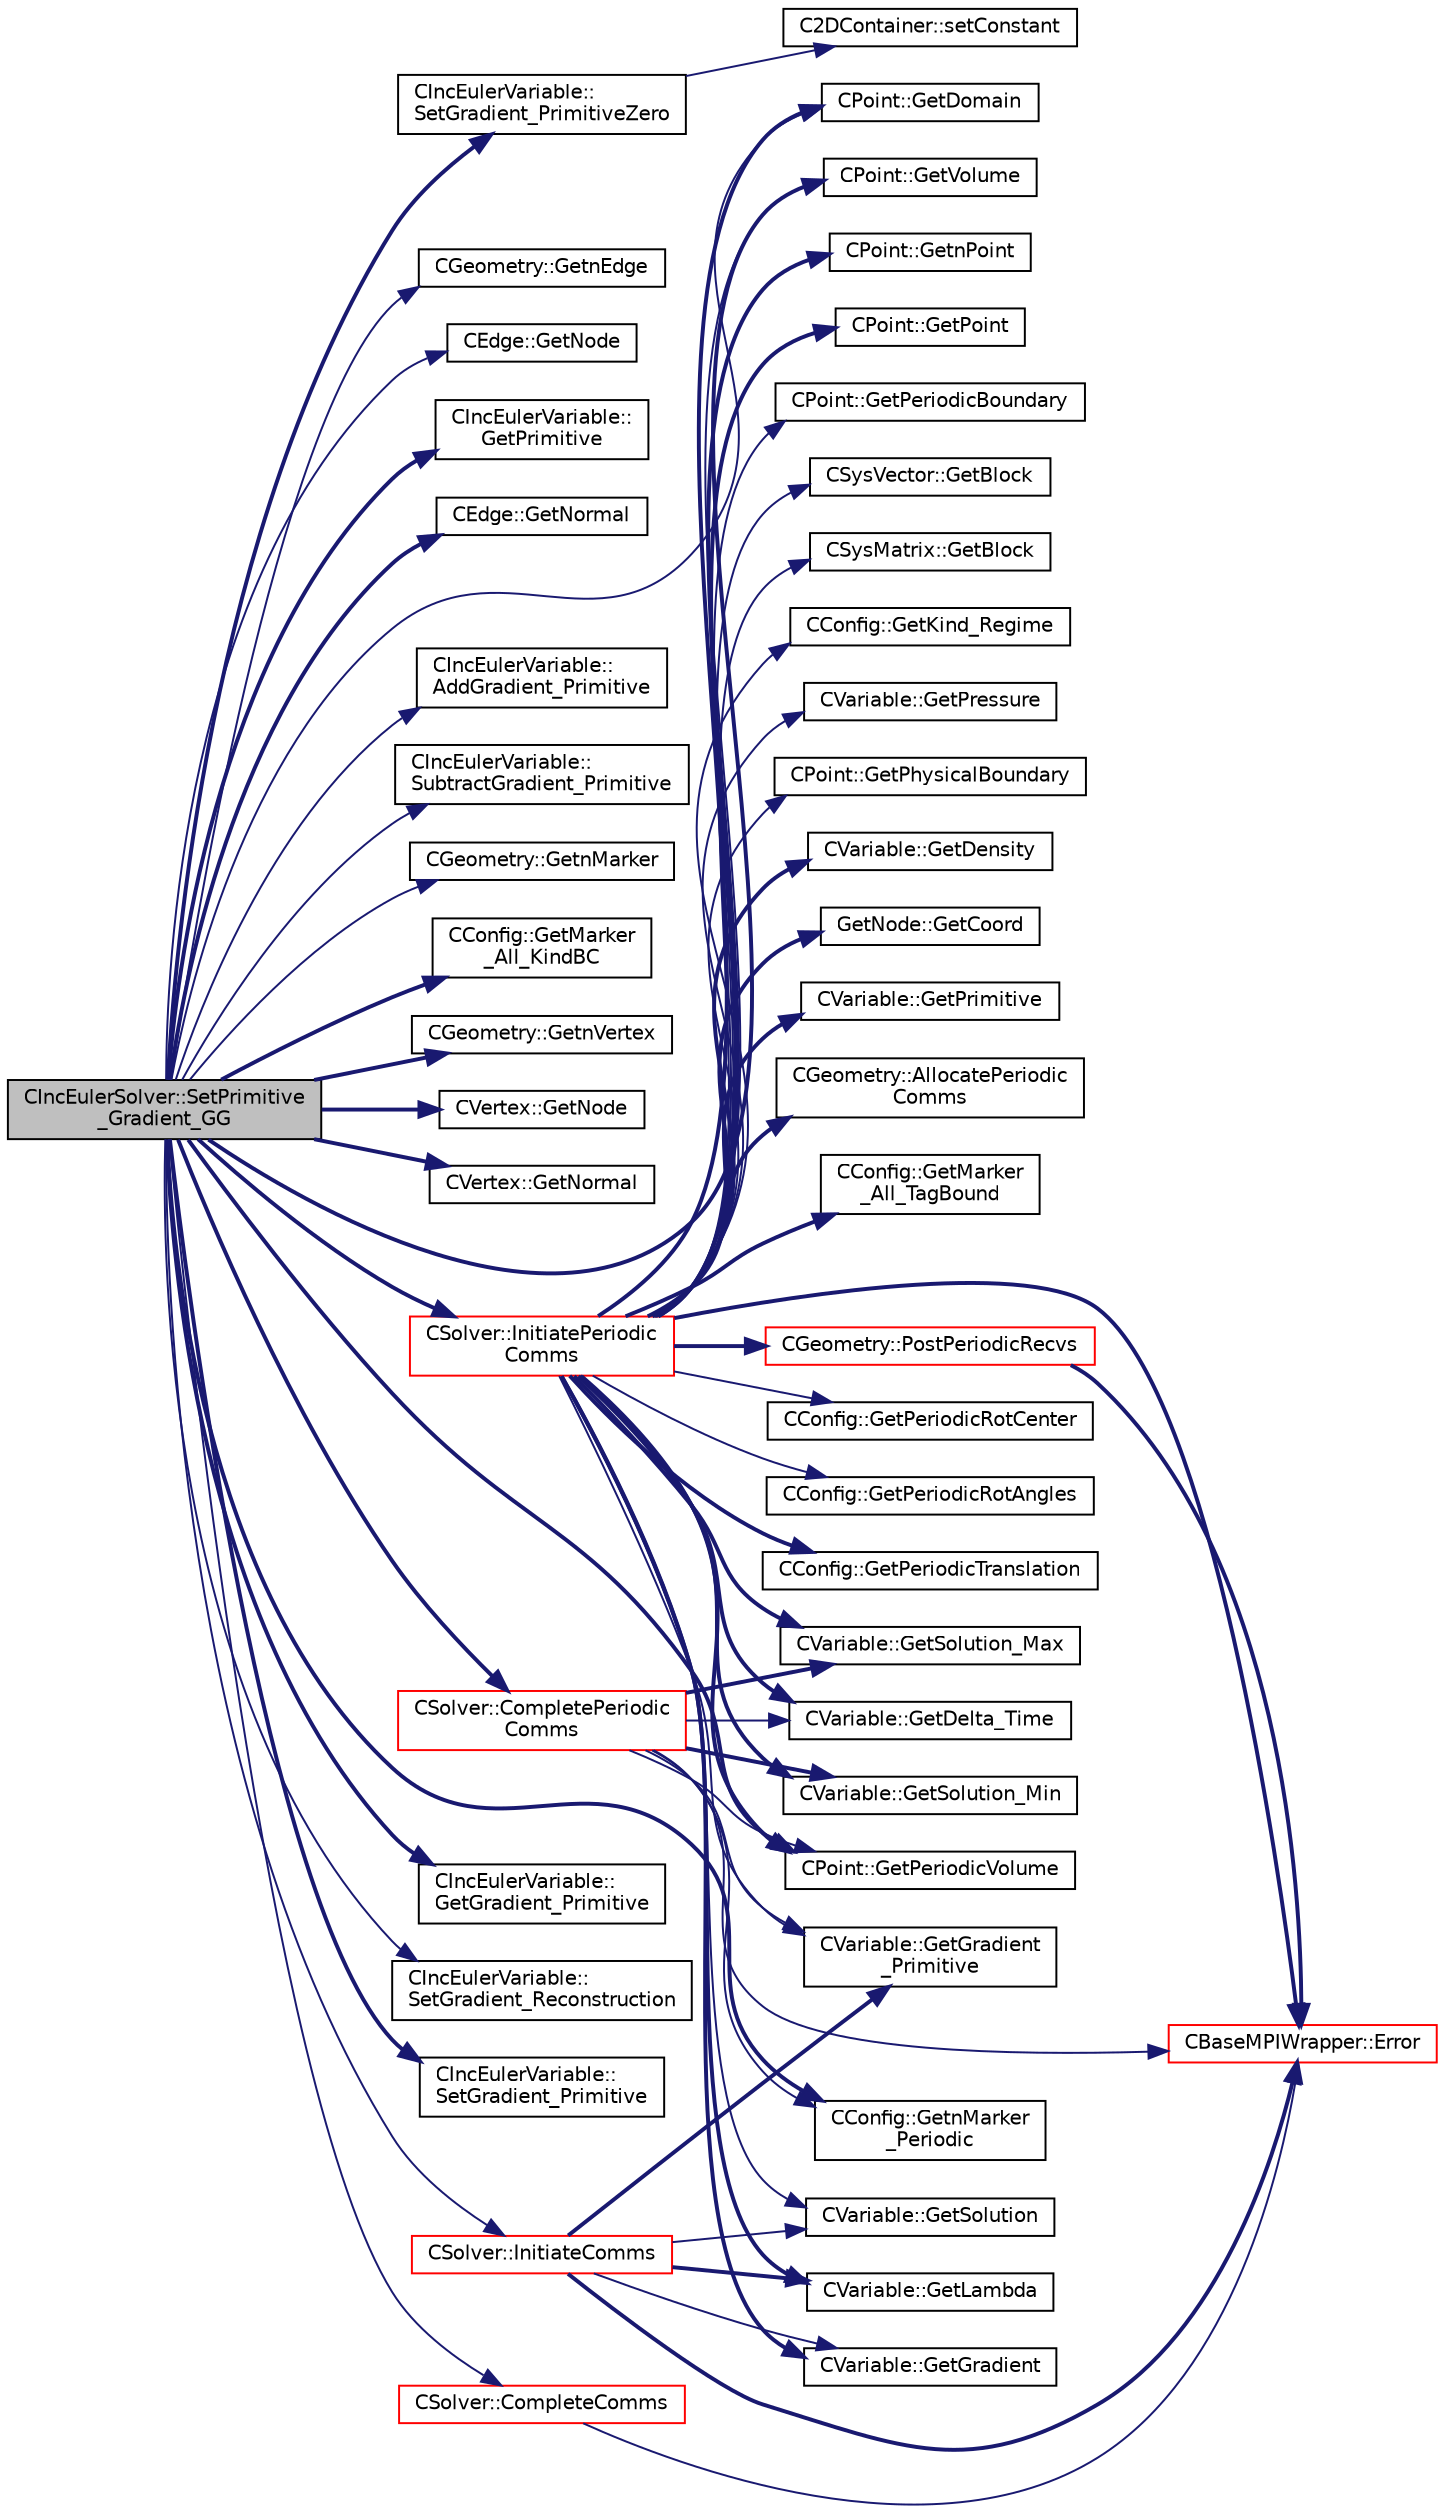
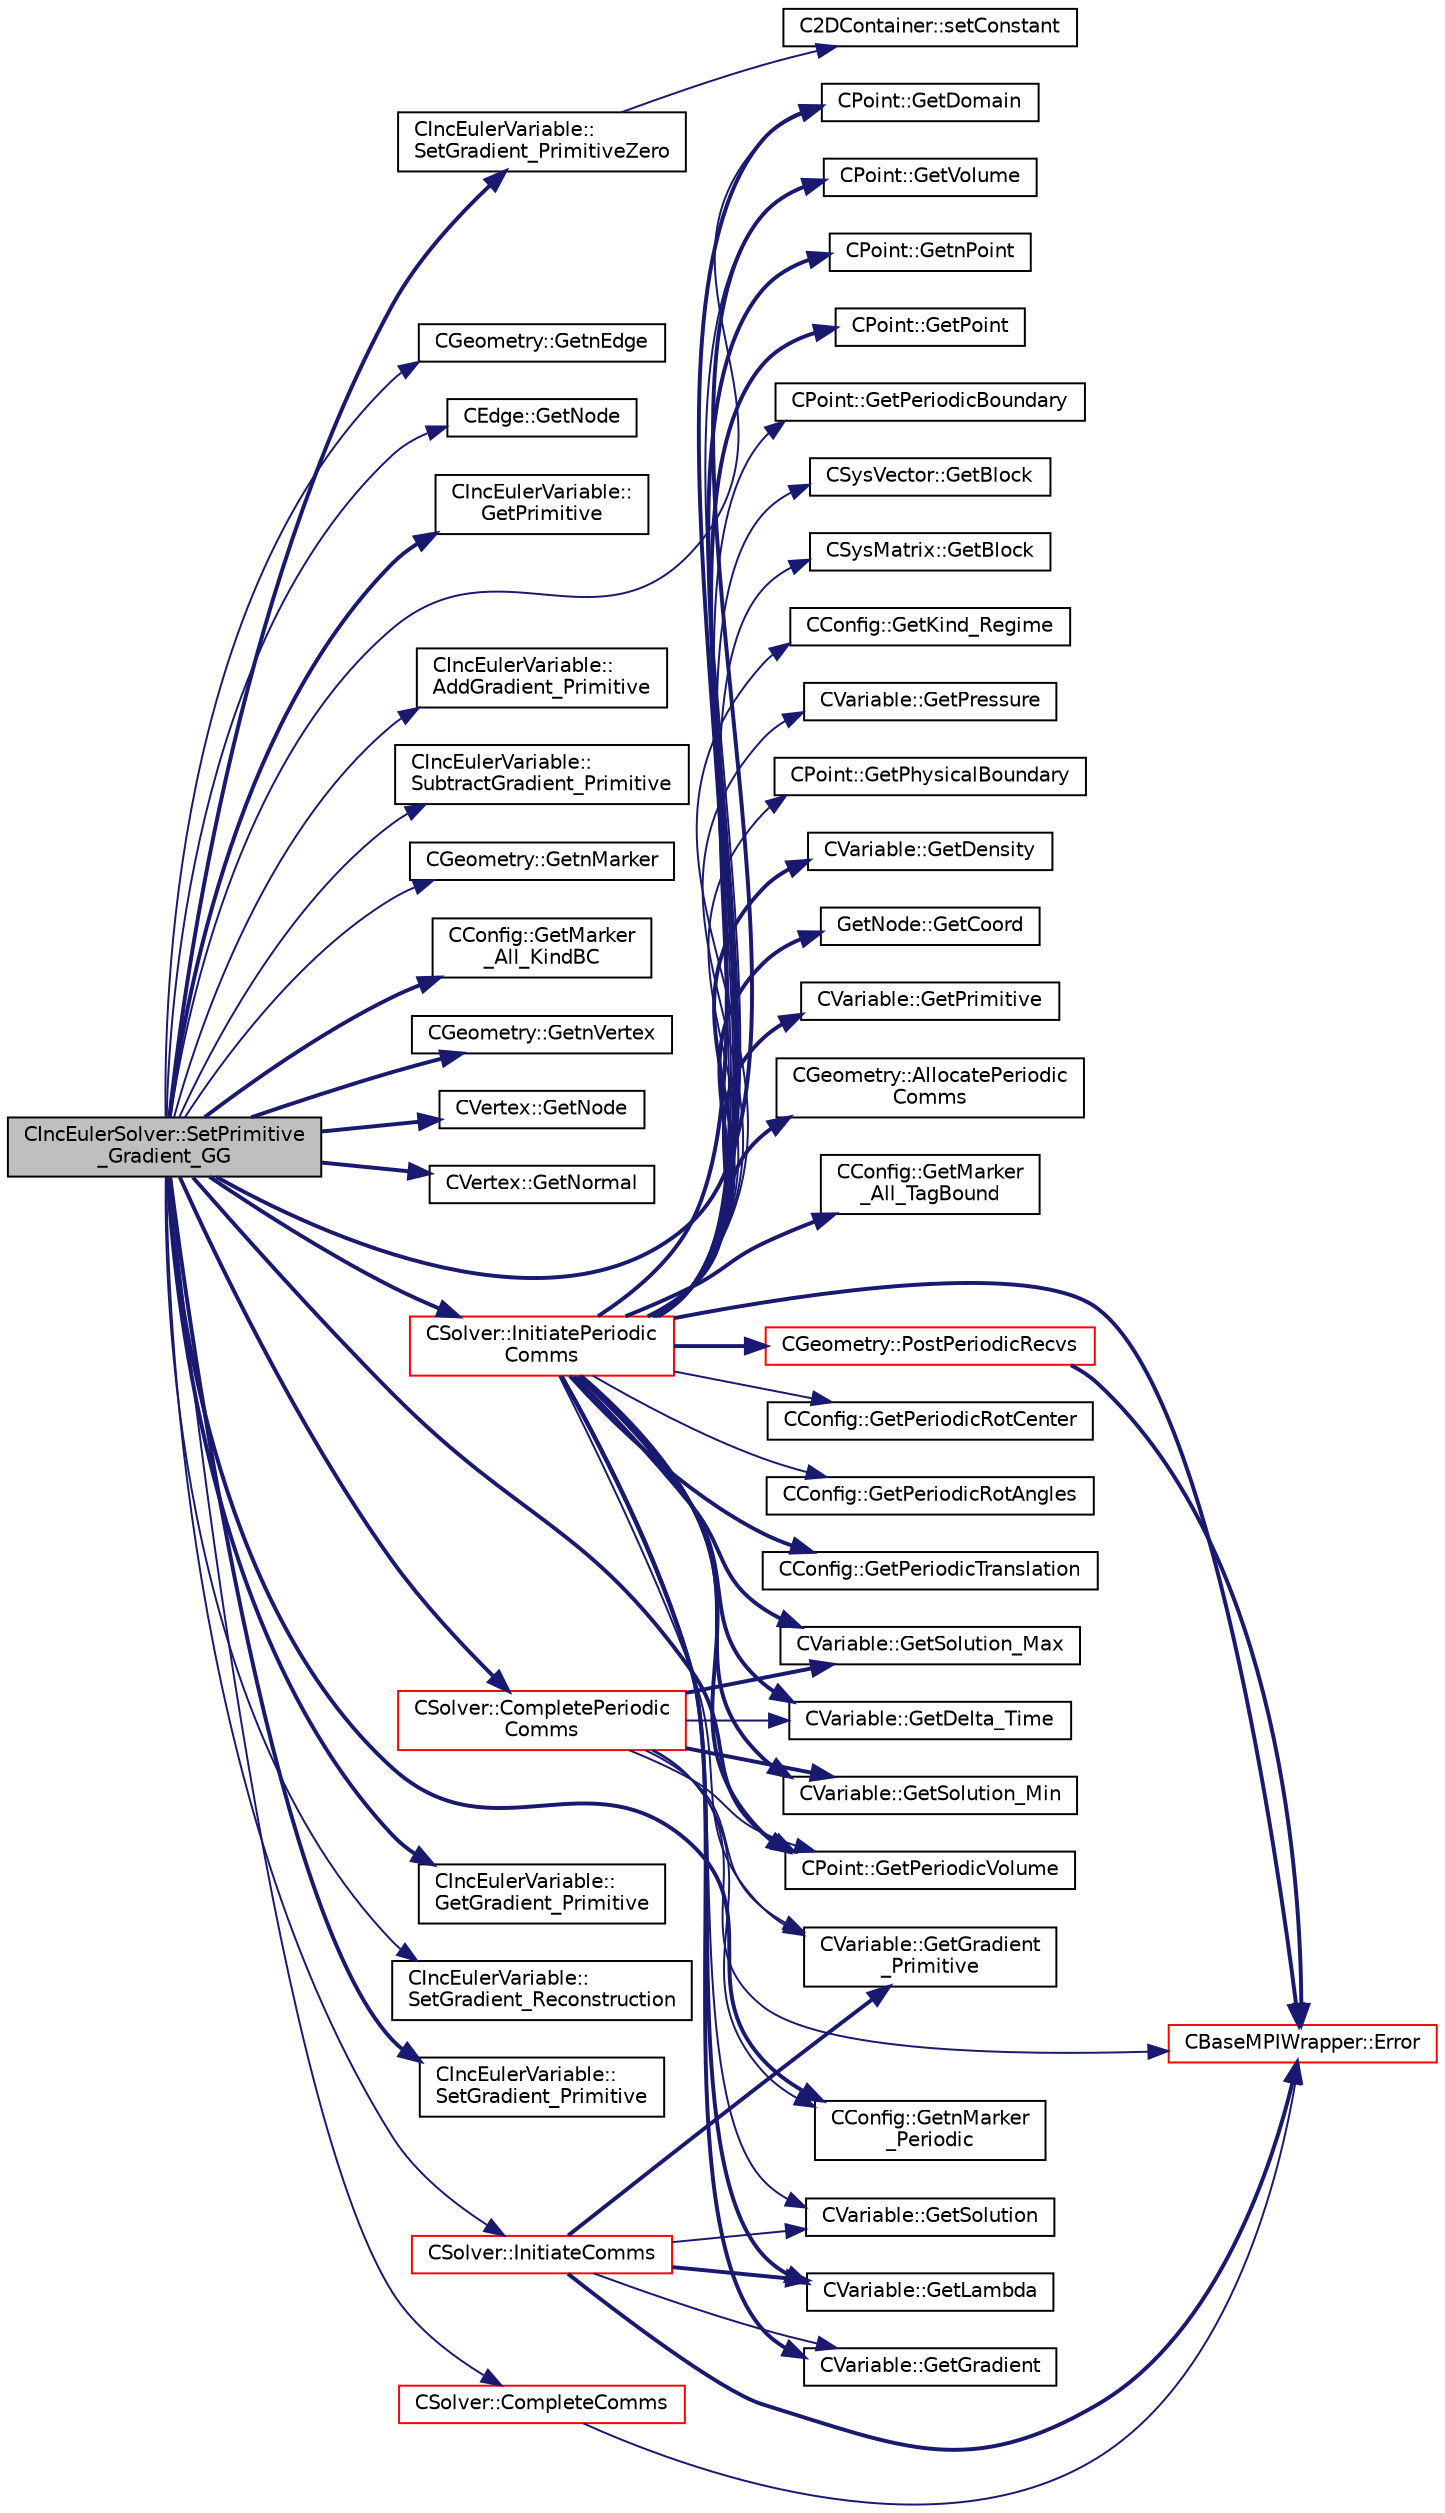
node "CEdge::GetNormal": removed
